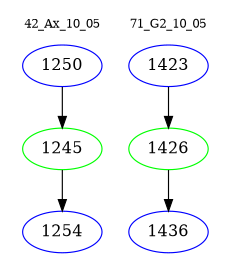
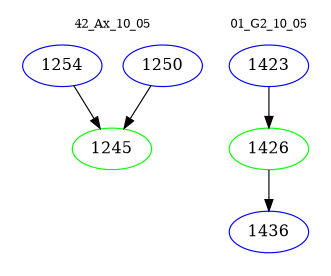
cluster "71_G2_10_05": label "71_G2_10_05" -> "01_G2_10_05"
edge "1245" -> "1254": reversed
